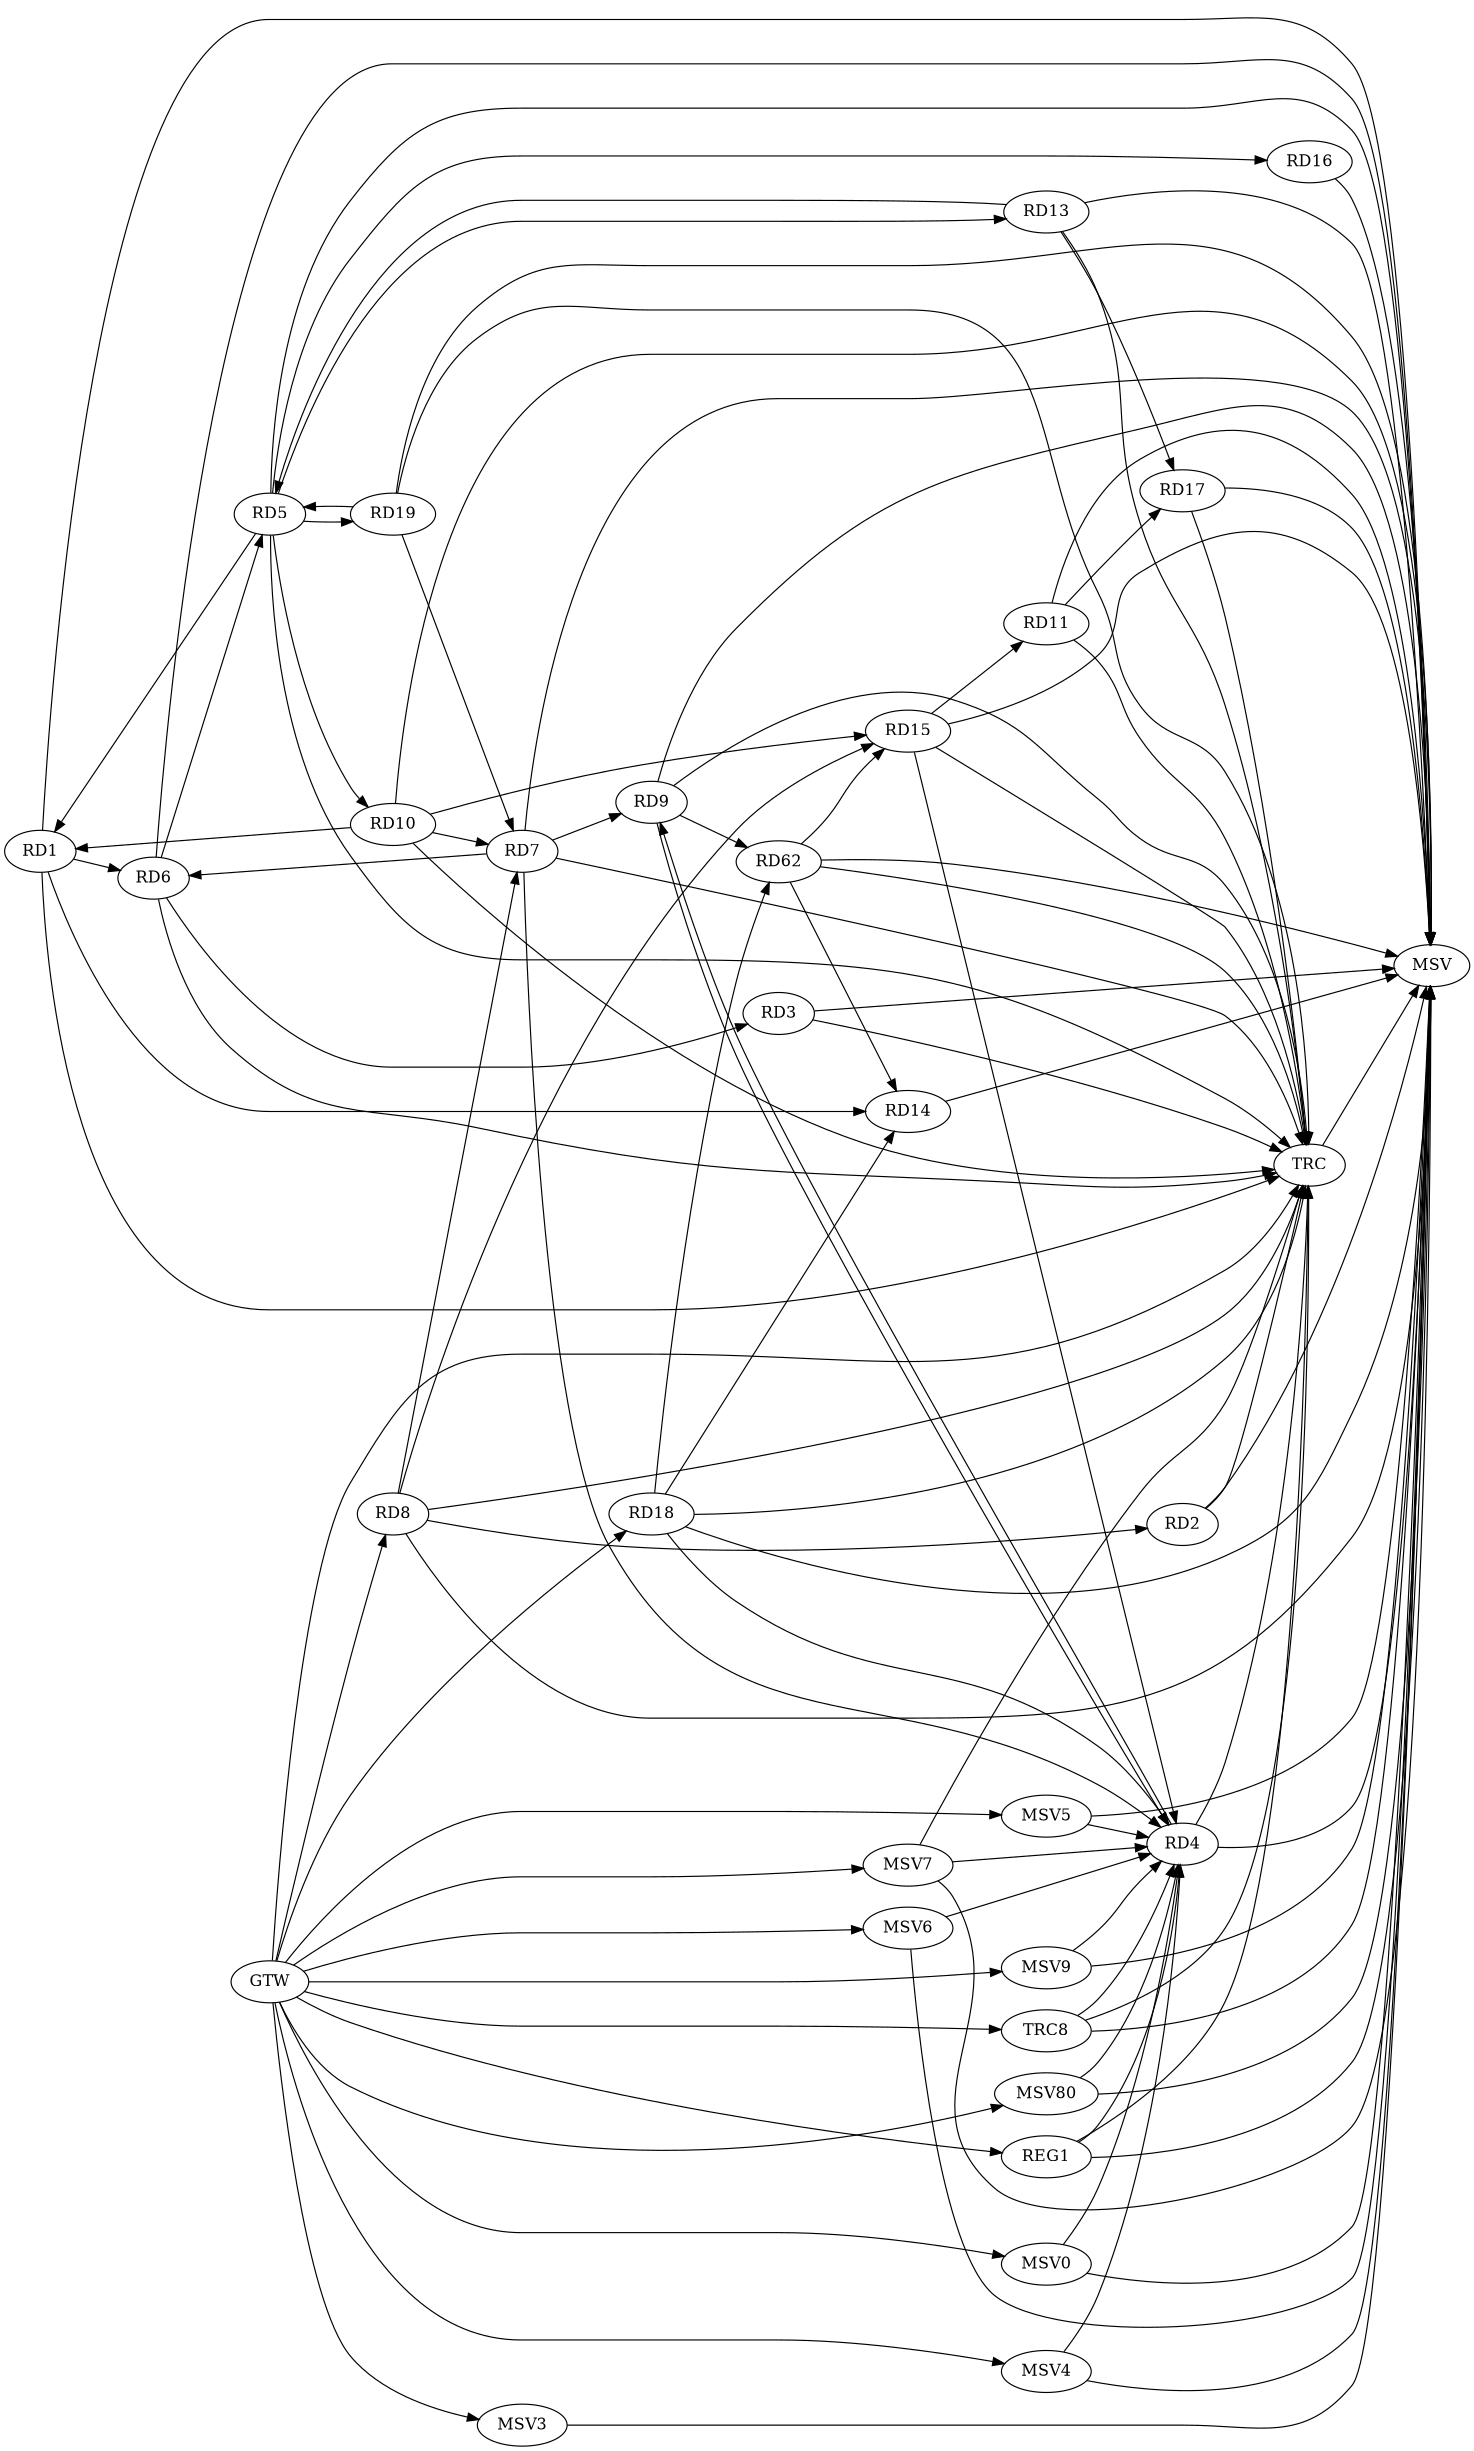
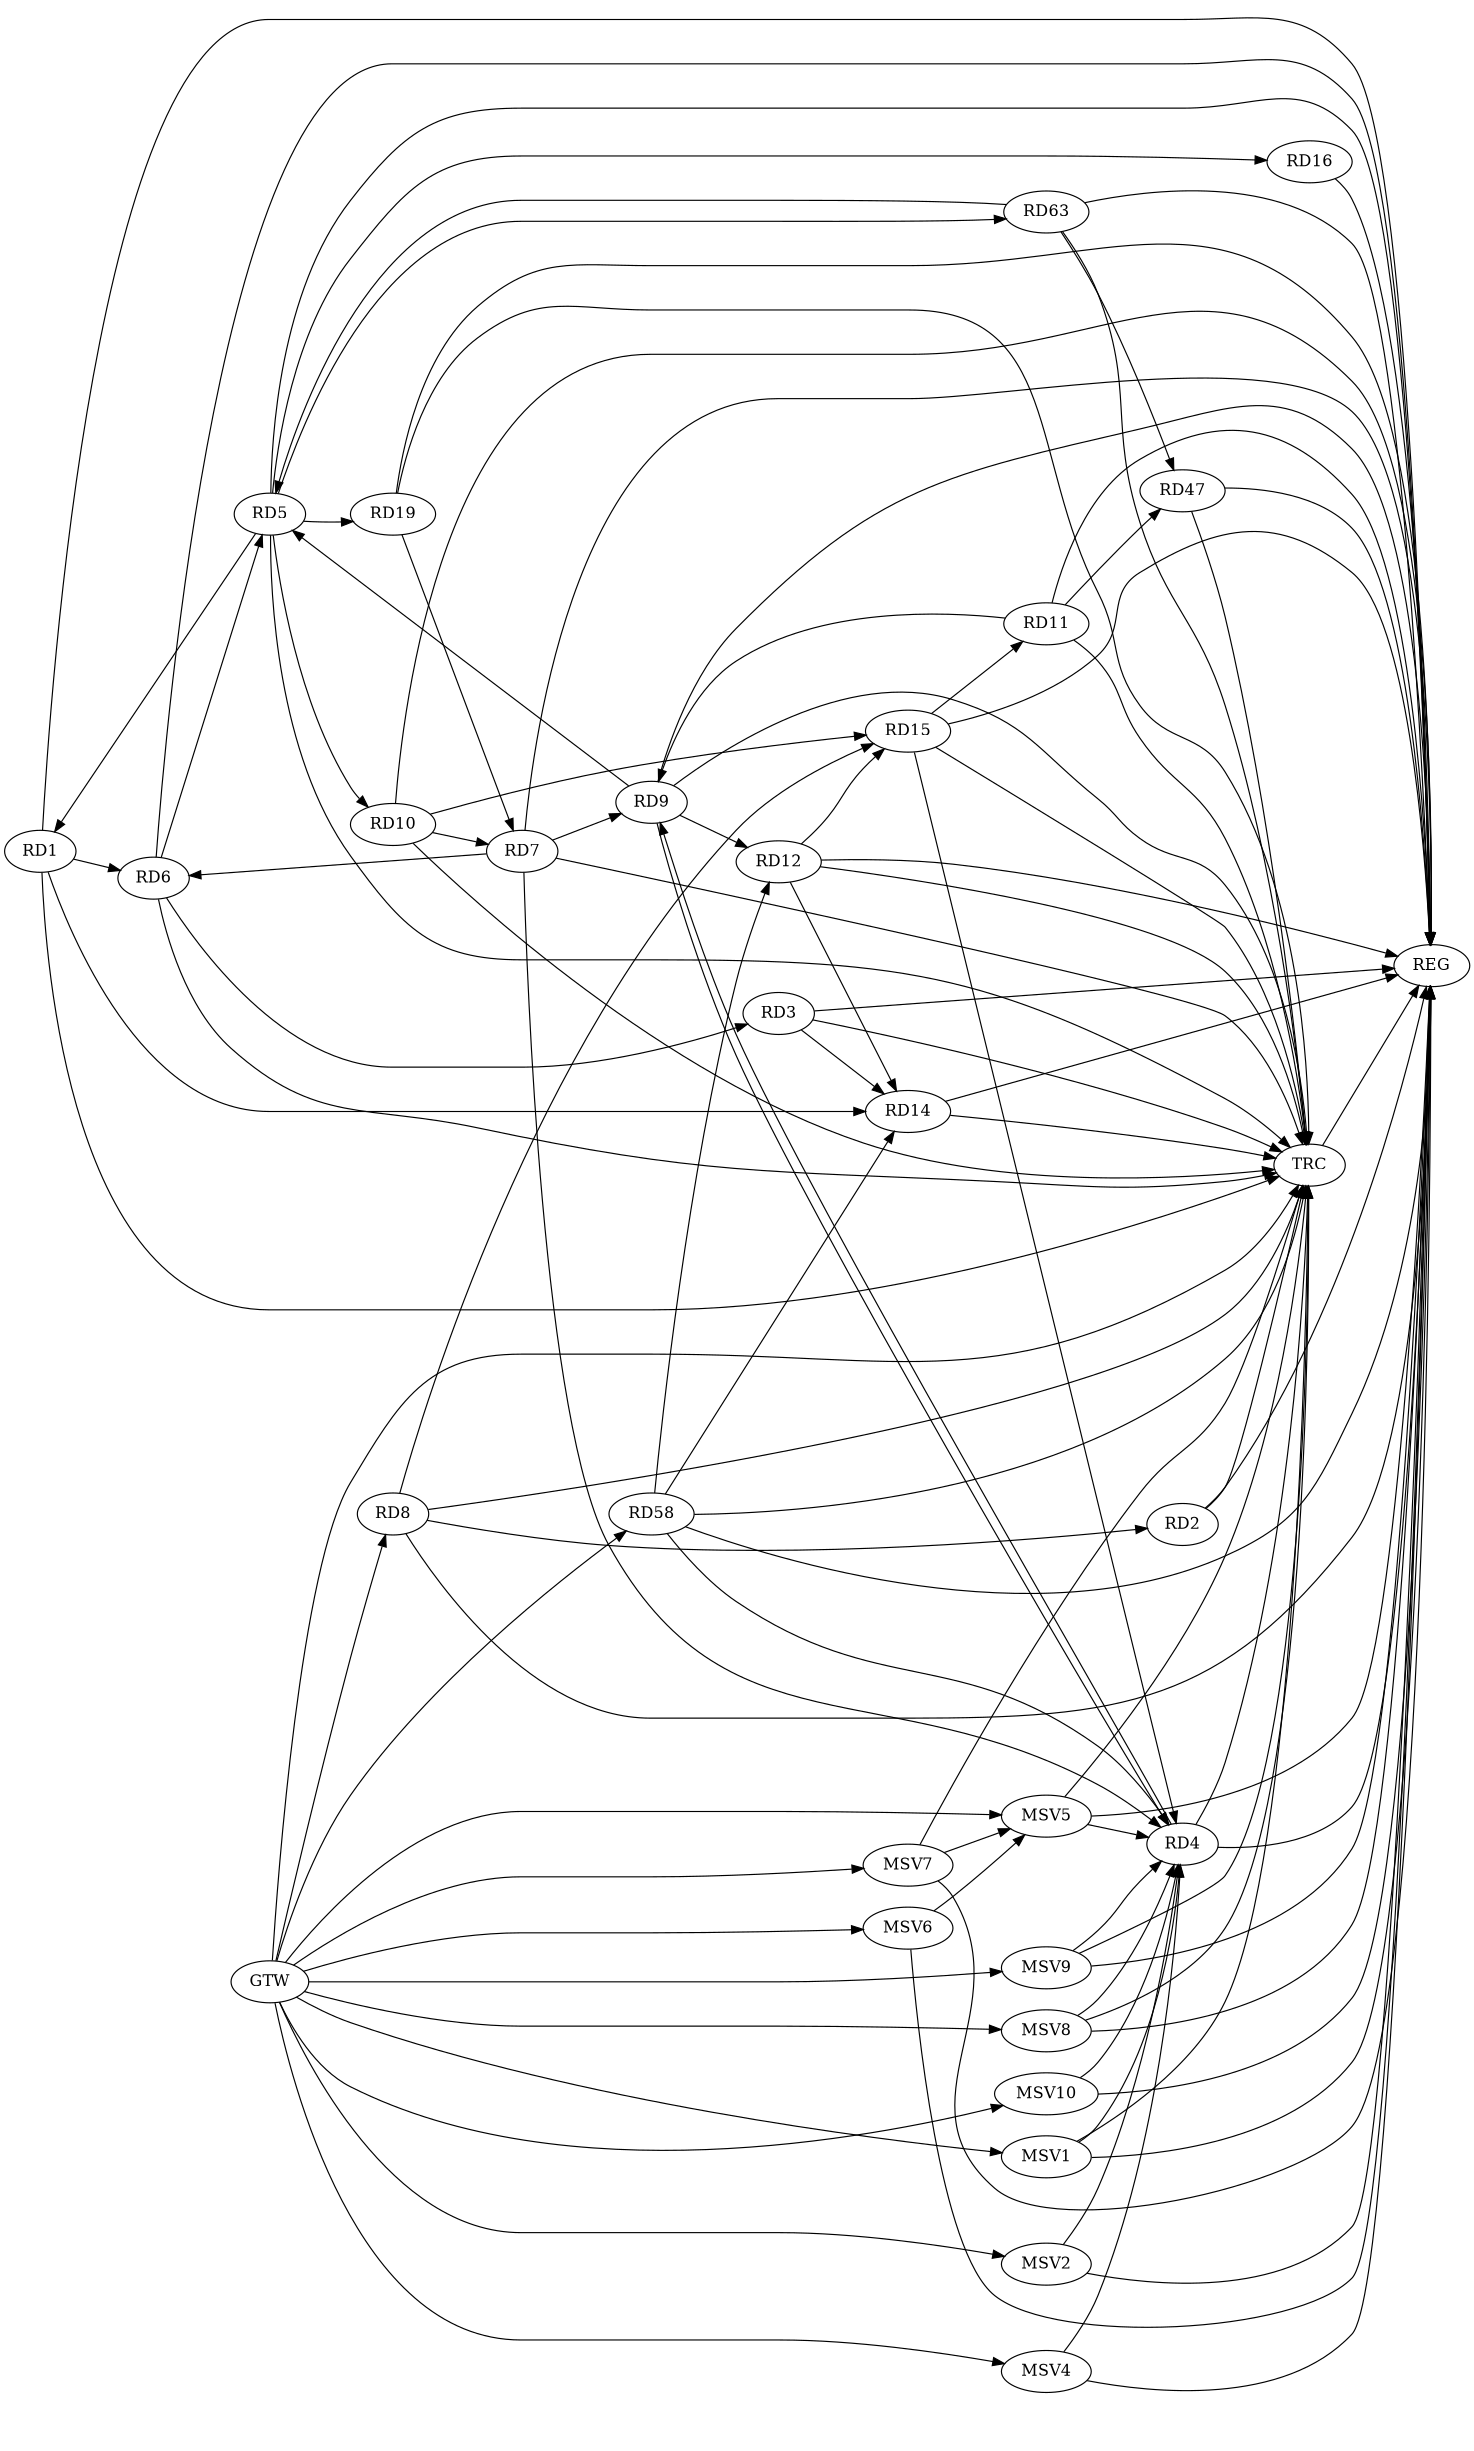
node "RD13": label "RD13" -> "RD63"
node "RD17": label "RD17" -> "RD47"
edge "RD19" -> "RD5": now "RD9" -> "RD5"
edge "RD11" -> "RD9": added
edge "RD10" -> "RD1": removed
node "RD62": label "RD62" -> "RD12"
node "MSV": label "MSV" -> "REG"
edge "RD3" -> "RD14": added
edge "RD14" -> "TRC": added
edge "RD8" -> "RD7": removed
node "RD18": label "RD18" -> "RD58"
edge "MSV5" -> "TRC": added
edge "MSV9" -> "TRC": added
edge "MSV7" -> "RD4": now "MSV7" -> "MSV5"
edge "MSV6" -> "RD4": now "MSV6" -> "MSV5"
node "TRC8": label "TRC8" -> "MSV8"
node "MSV80": label "MSV80" -> "MSV10"
node "REG1": label "REG1" -> "MSV1"
node "MSV0": label "MSV0" -> "MSV2"
node "MSV3": removed
